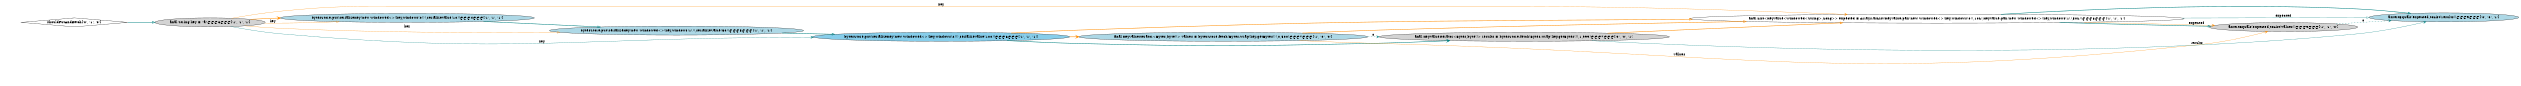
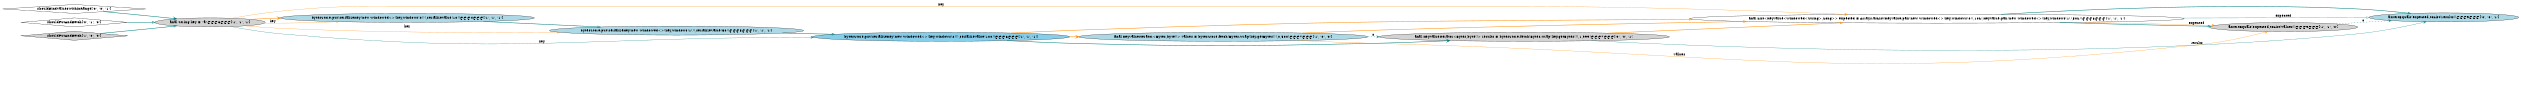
node "shouldFindValuesWithinRange['0', '0', '1']": added
node "shouldPutAndFetch['1', '0', '0']": added
